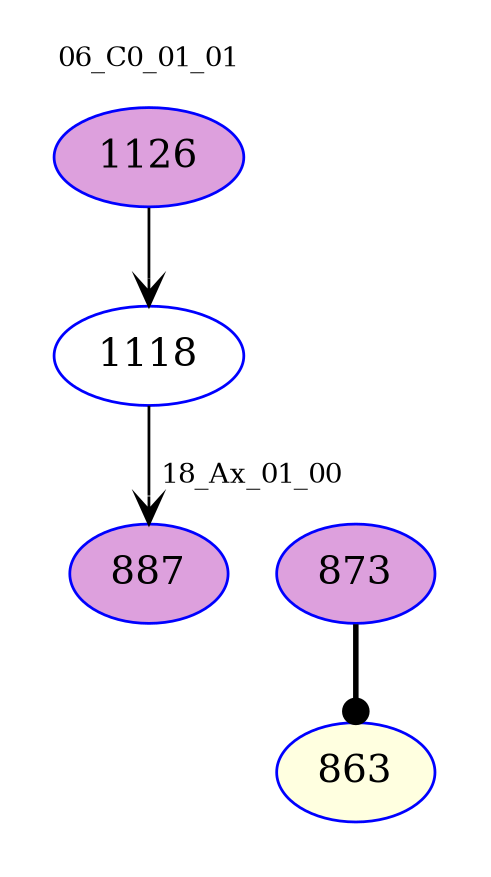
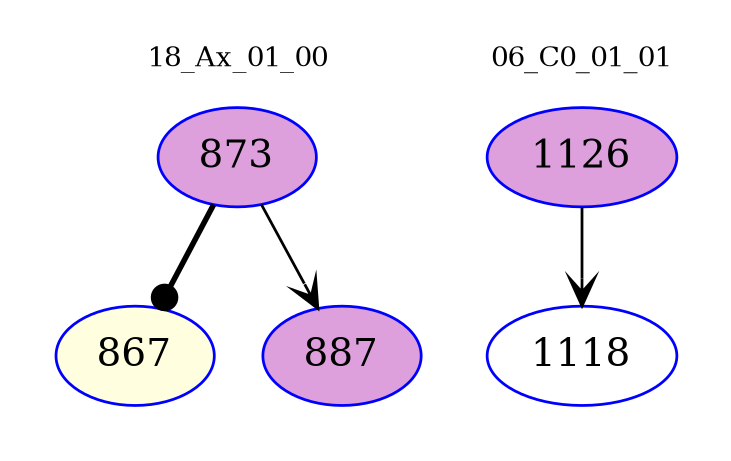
edge "1118" -> "887": now "873" -> "887"
node "863": label "863" -> "867"
